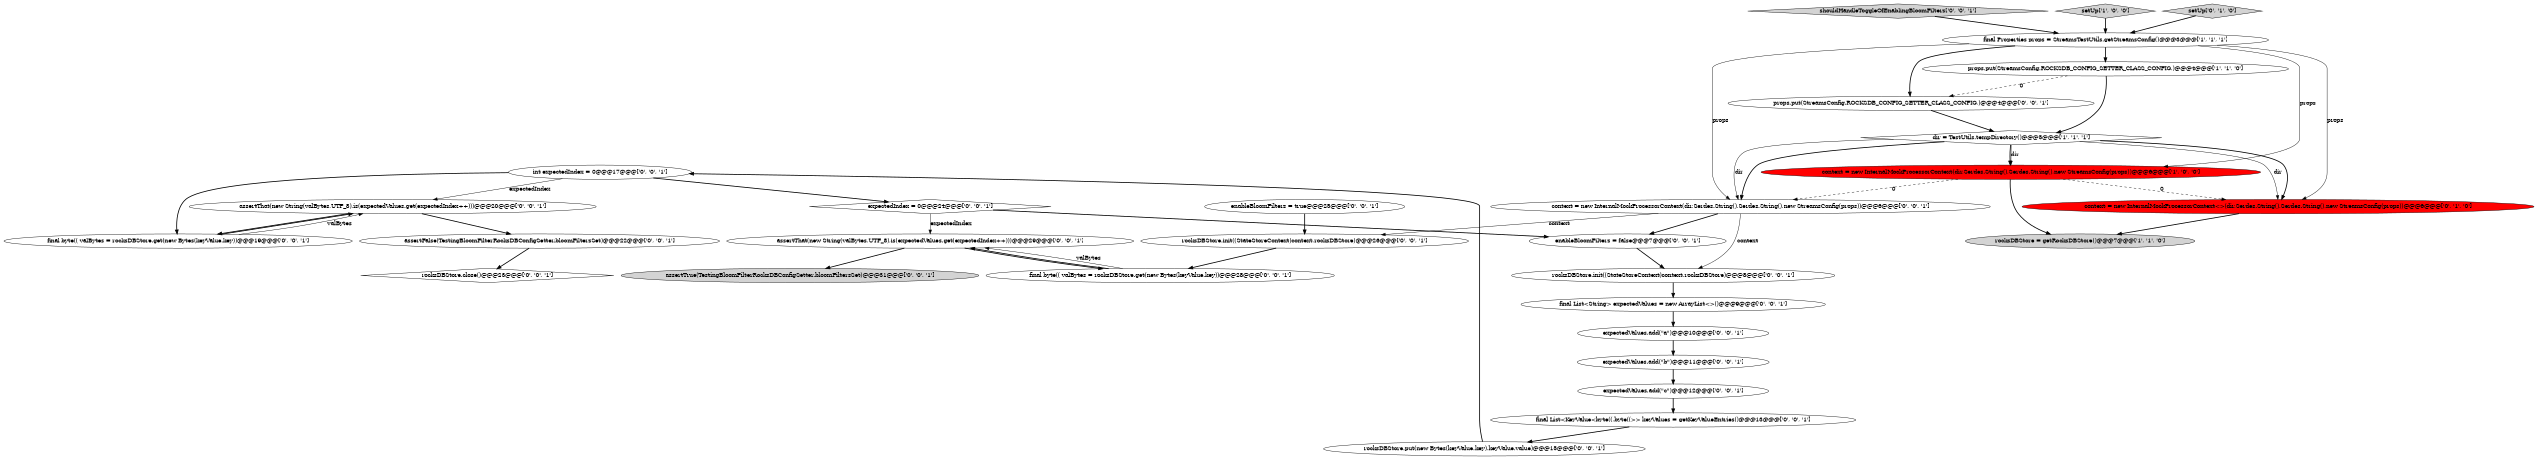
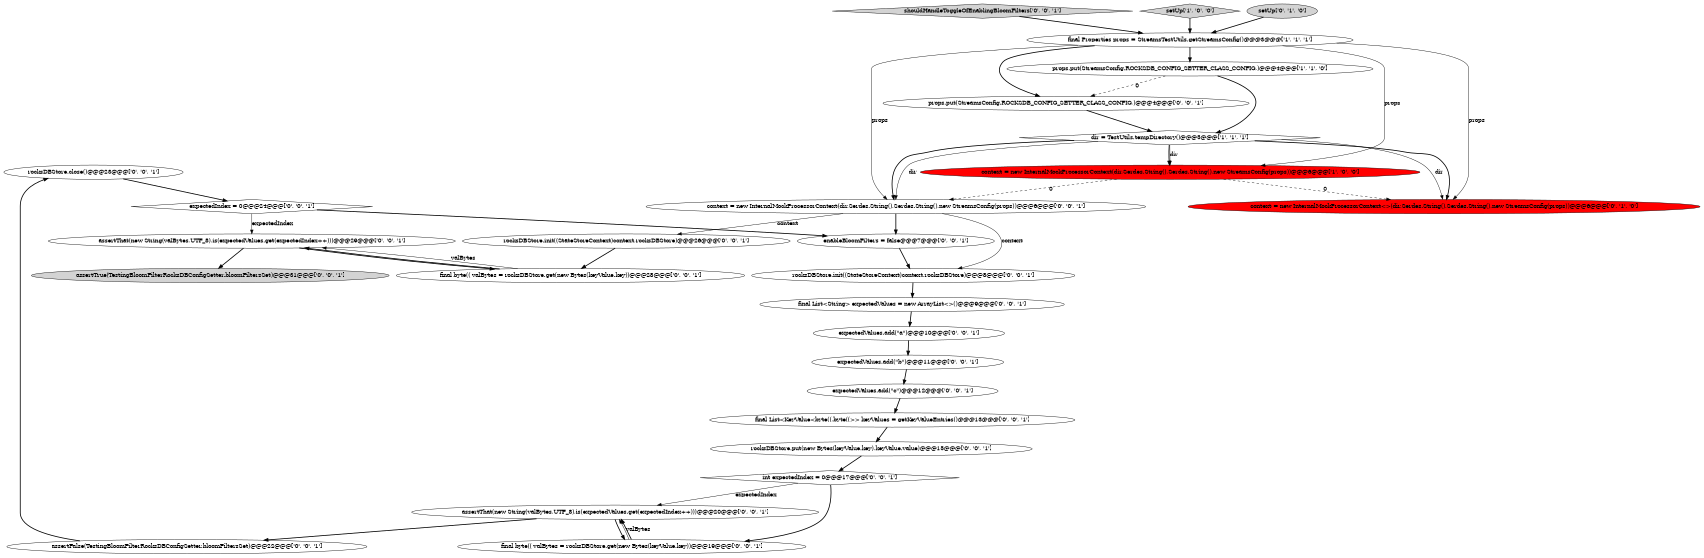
node "setUp['0', '1', '0']": shape diamond -> ellipse
node "int expectedIndex = 0@@@17@@@['0', '0', '1']": shape ellipse -> diamond
edge "int expectedIndex = 0@@@17@@@['0', '0', '1']" -> "expectedIndex = 0@@@24@@@['0', '0', '1']": now "rocksDBStore.close()@@@23@@@['0', '0', '1']" -> "expectedIndex = 0@@@24@@@['0', '0', '1']"
node "enableBloomFilters = true@@@25@@@['0', '0', '1']": removed
node "rocksDBStore = getRocksDBStore()@@@7@@@['1', '1', '0']": removed
node "rocksDBStore.close()@@@23@@@['0', '0', '1']": shape diamond -> ellipse
